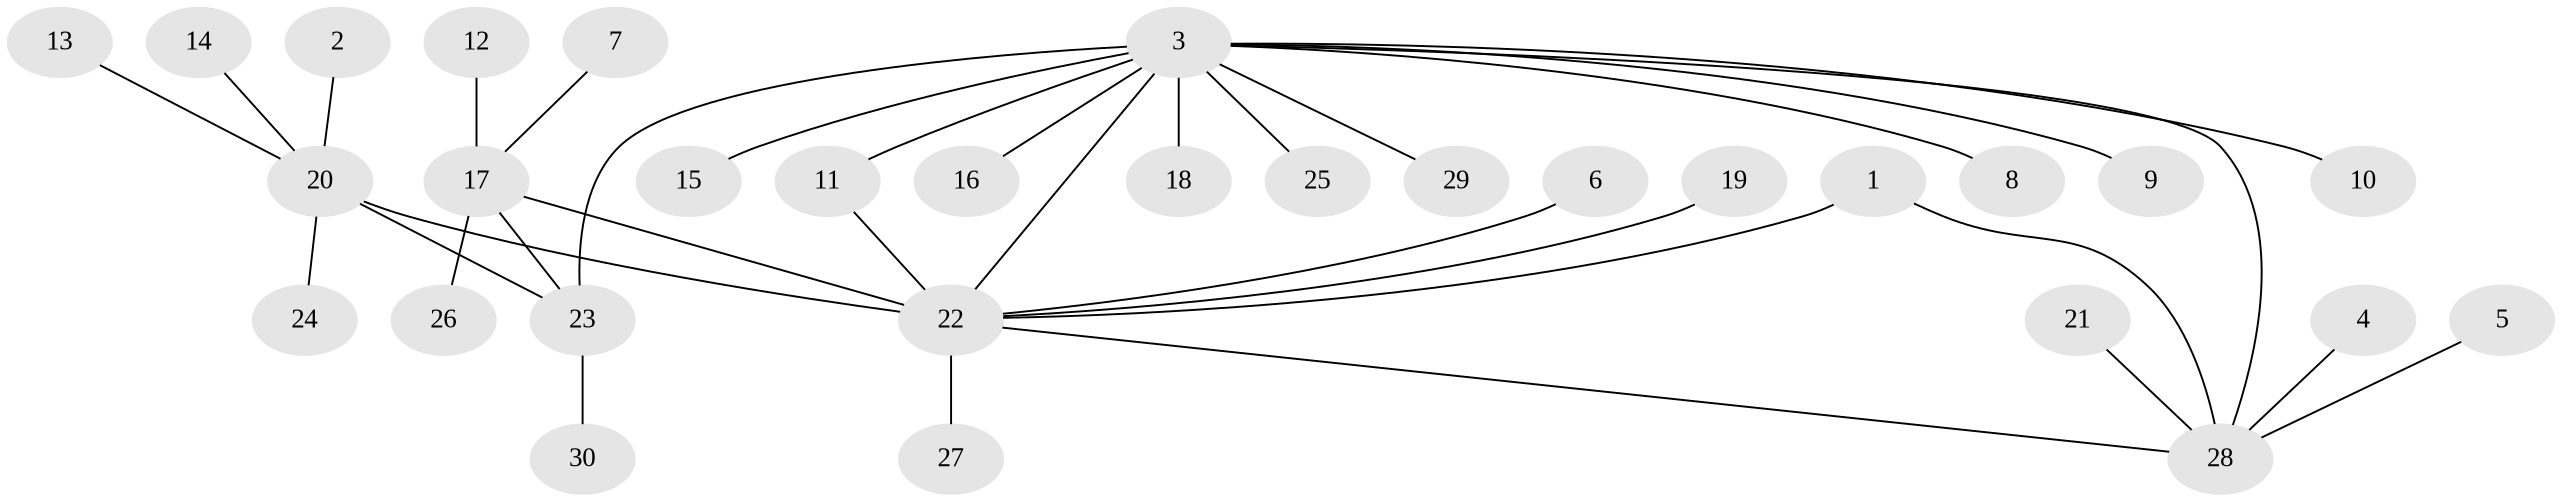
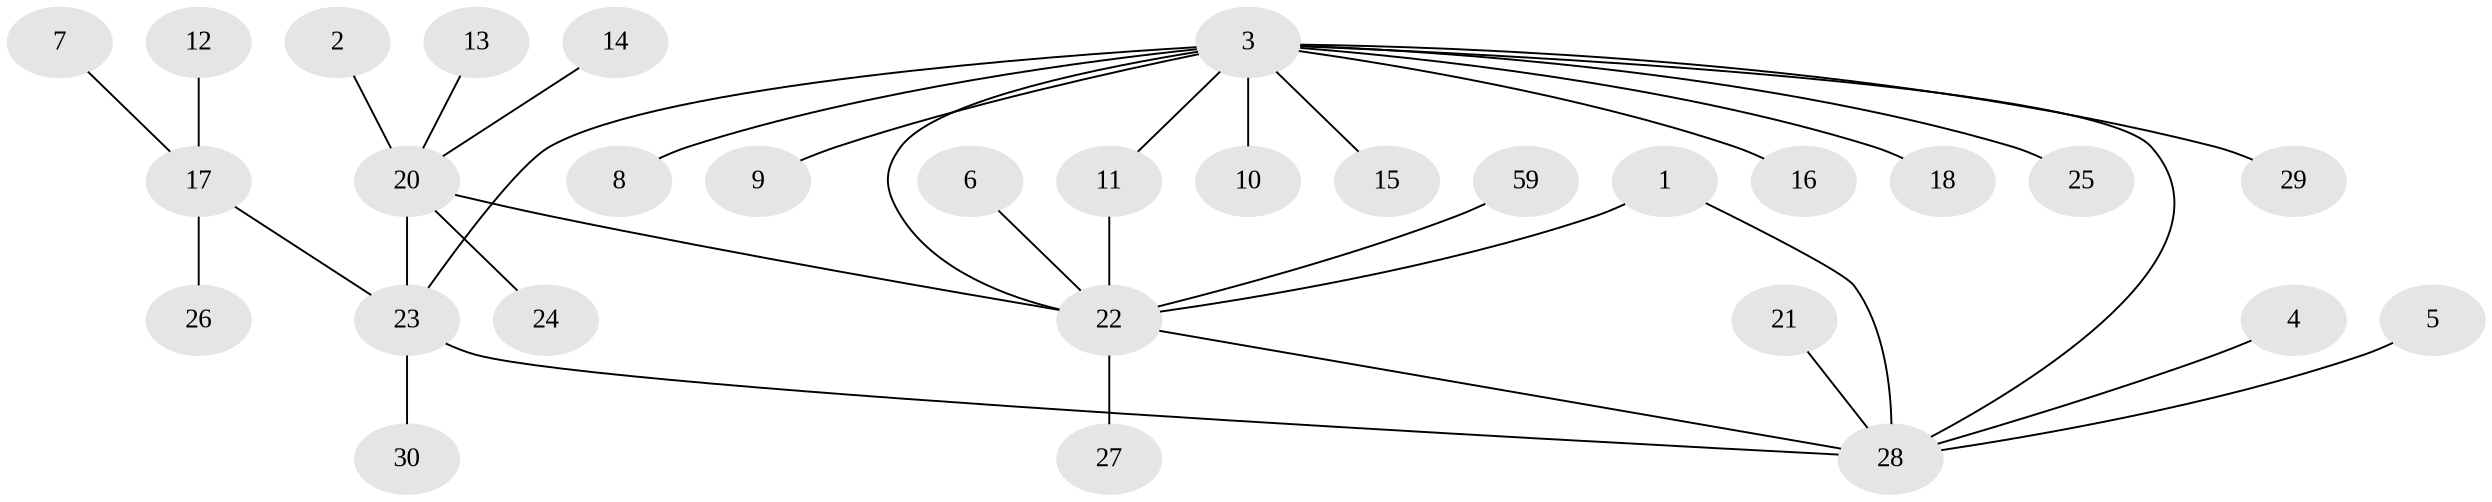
node "19": label "19" -> "59"
edge "17" -- "22": removed
edge "23" -- "28": added
